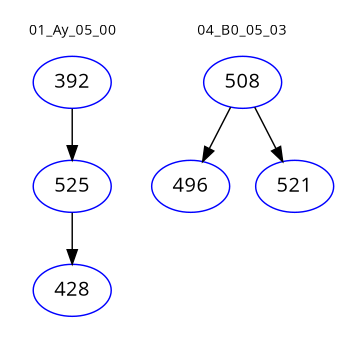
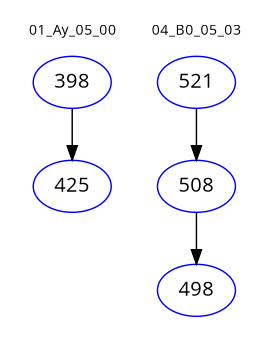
node "392": label "392" -> "398"
edge "508" -> "521": reversed
node "525": label "525" -> "425"
node "496": label "496" -> "498"
node "428": removed
